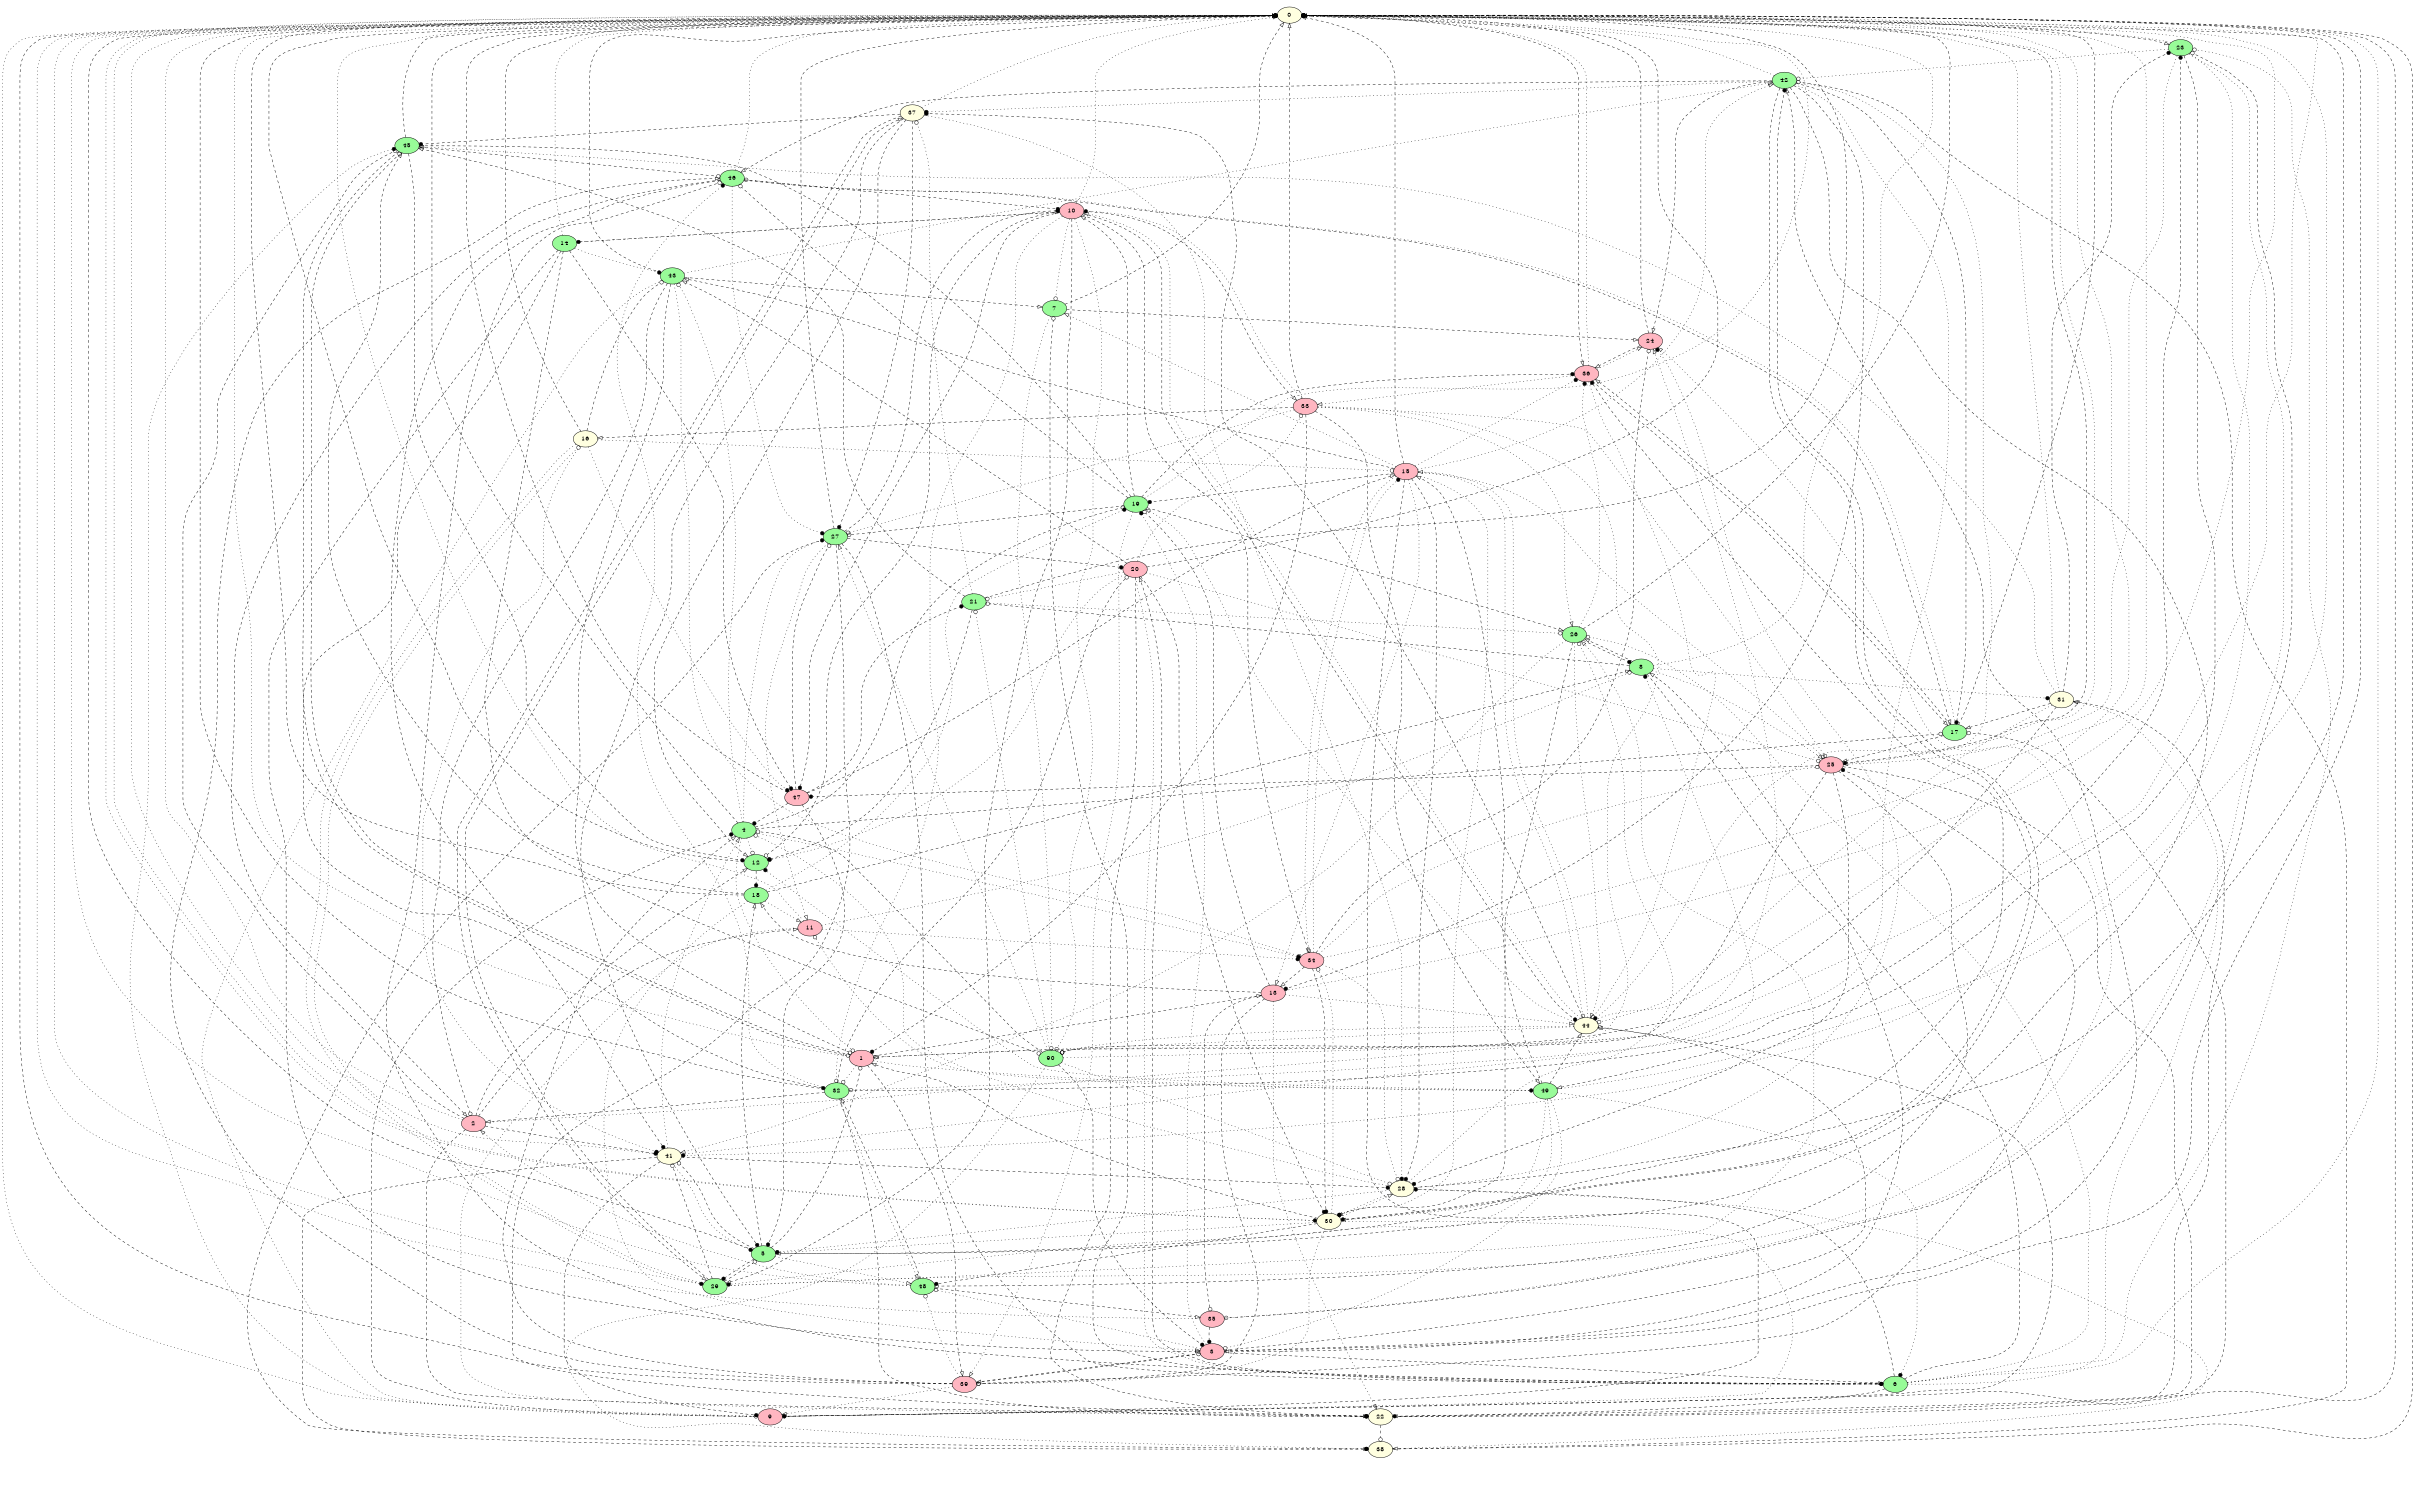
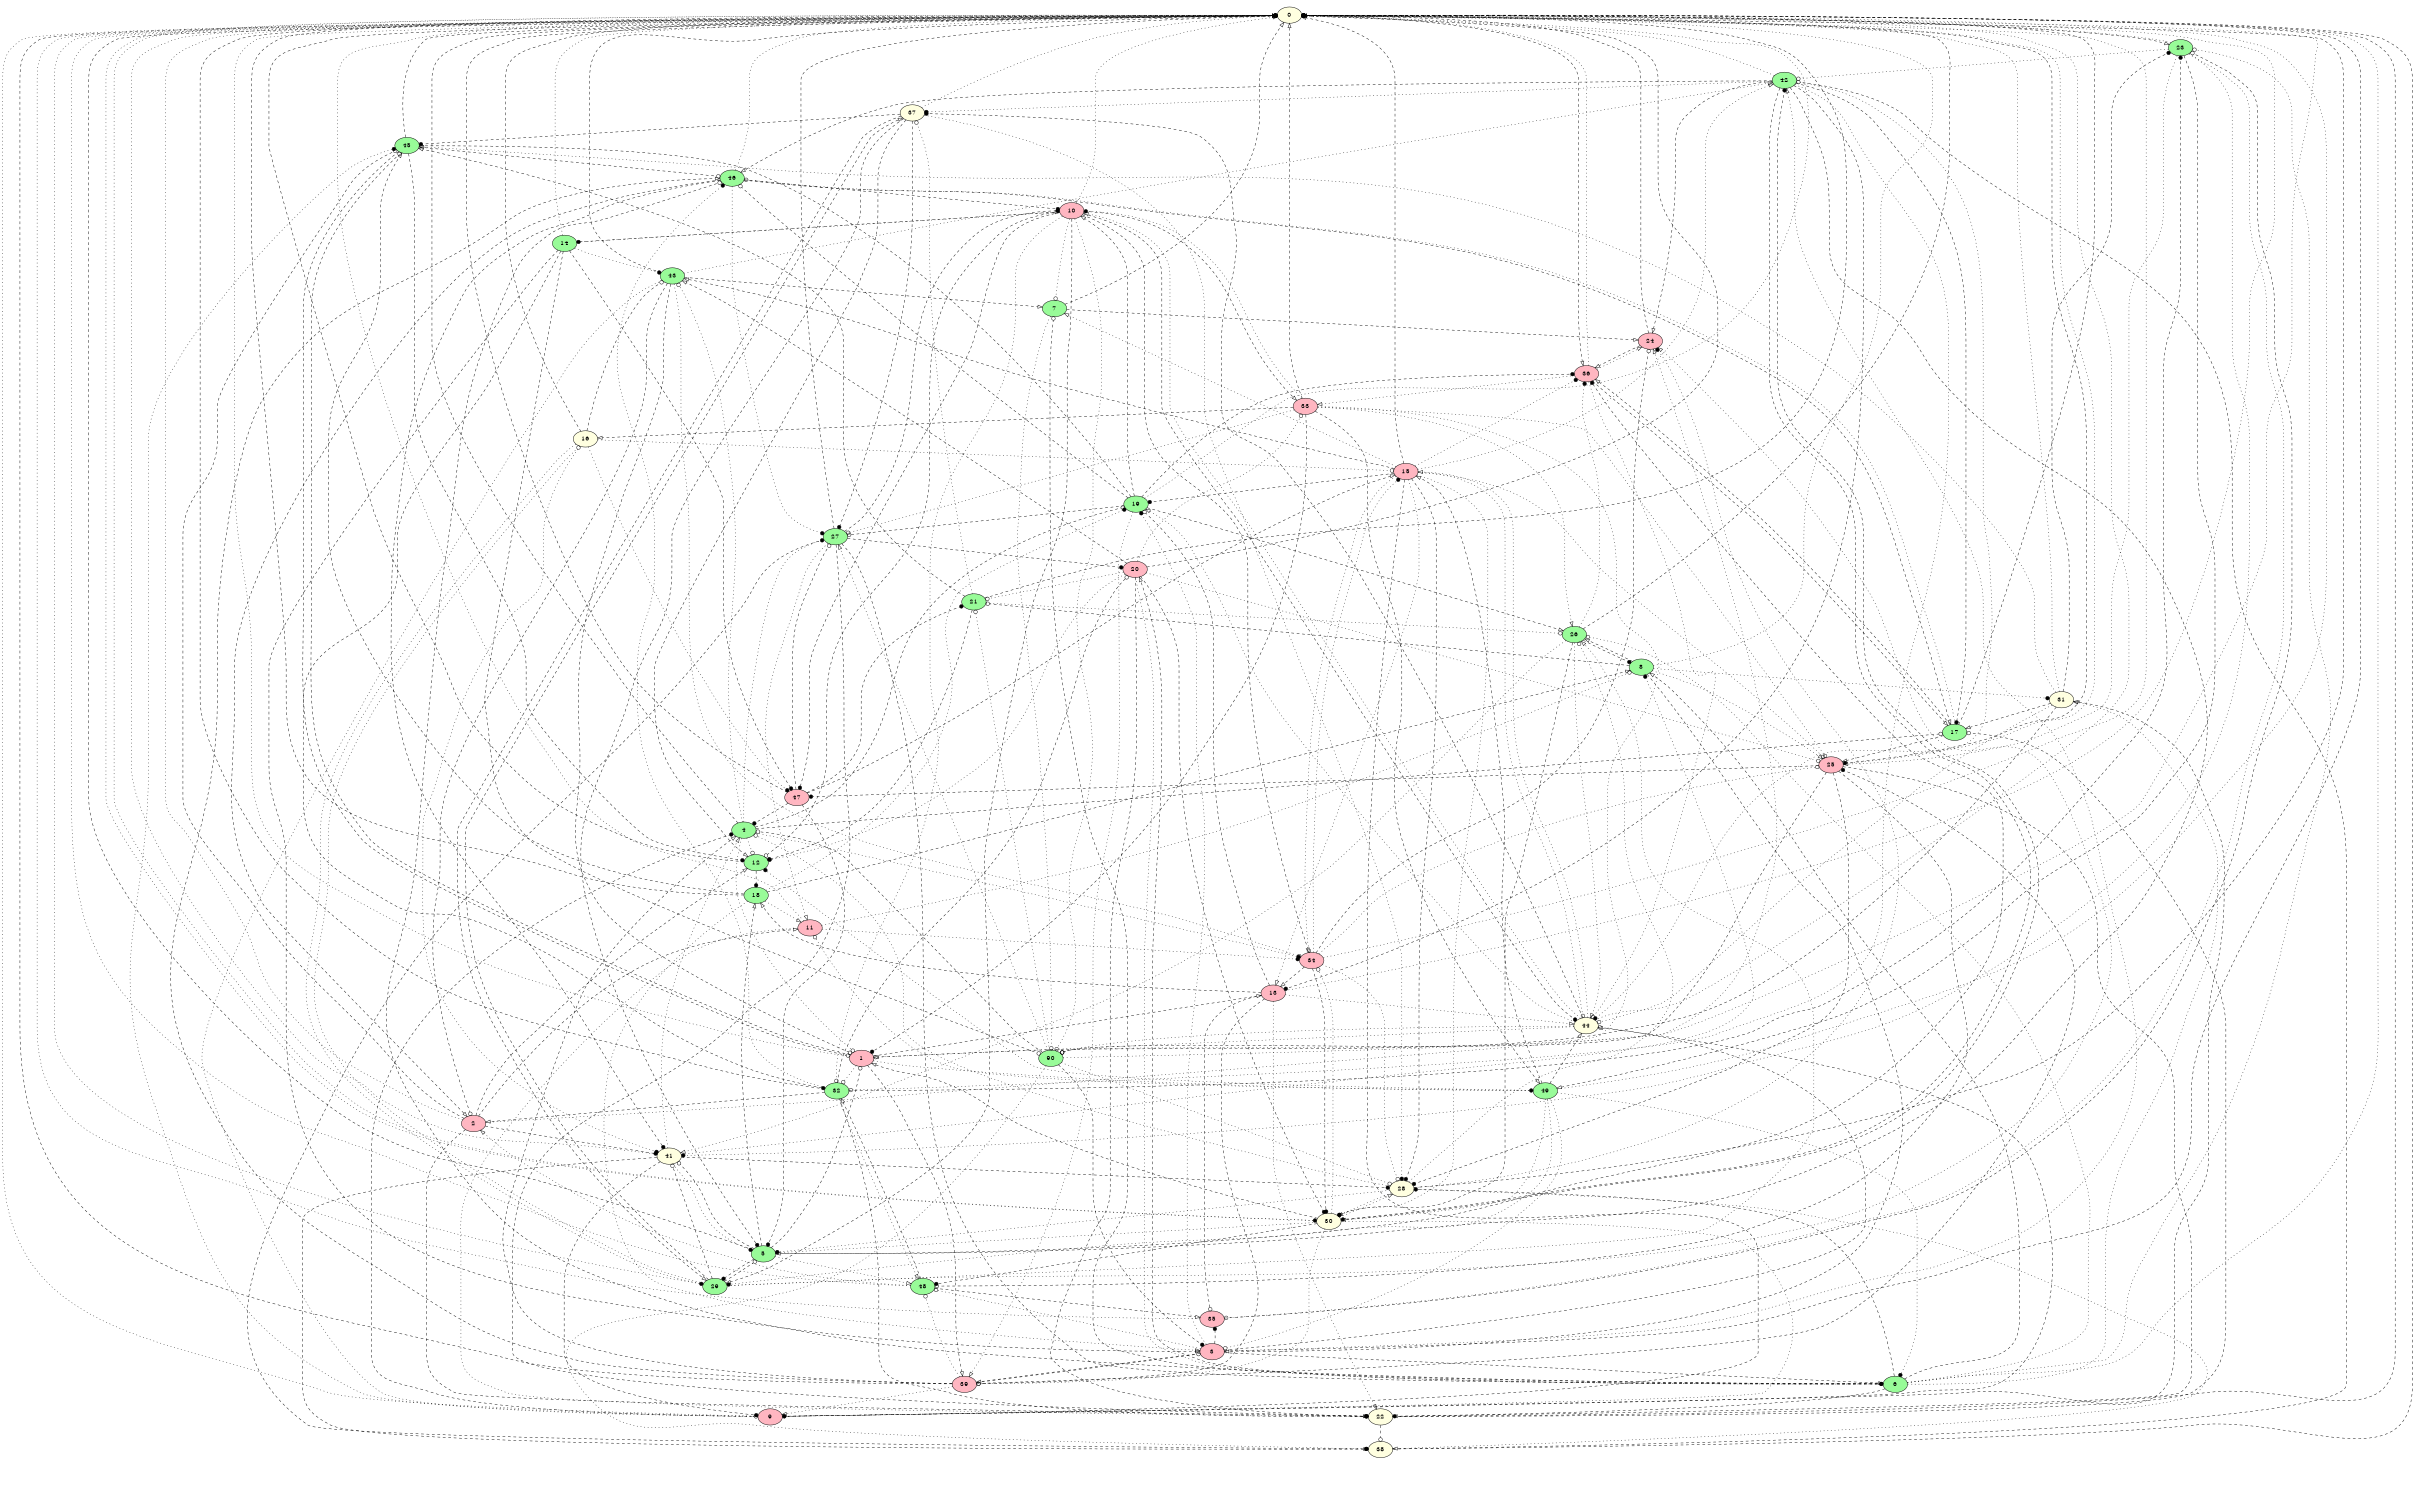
edge "3" -> "42": style dashed -> dotted
edge "35" -> "3": reversed
